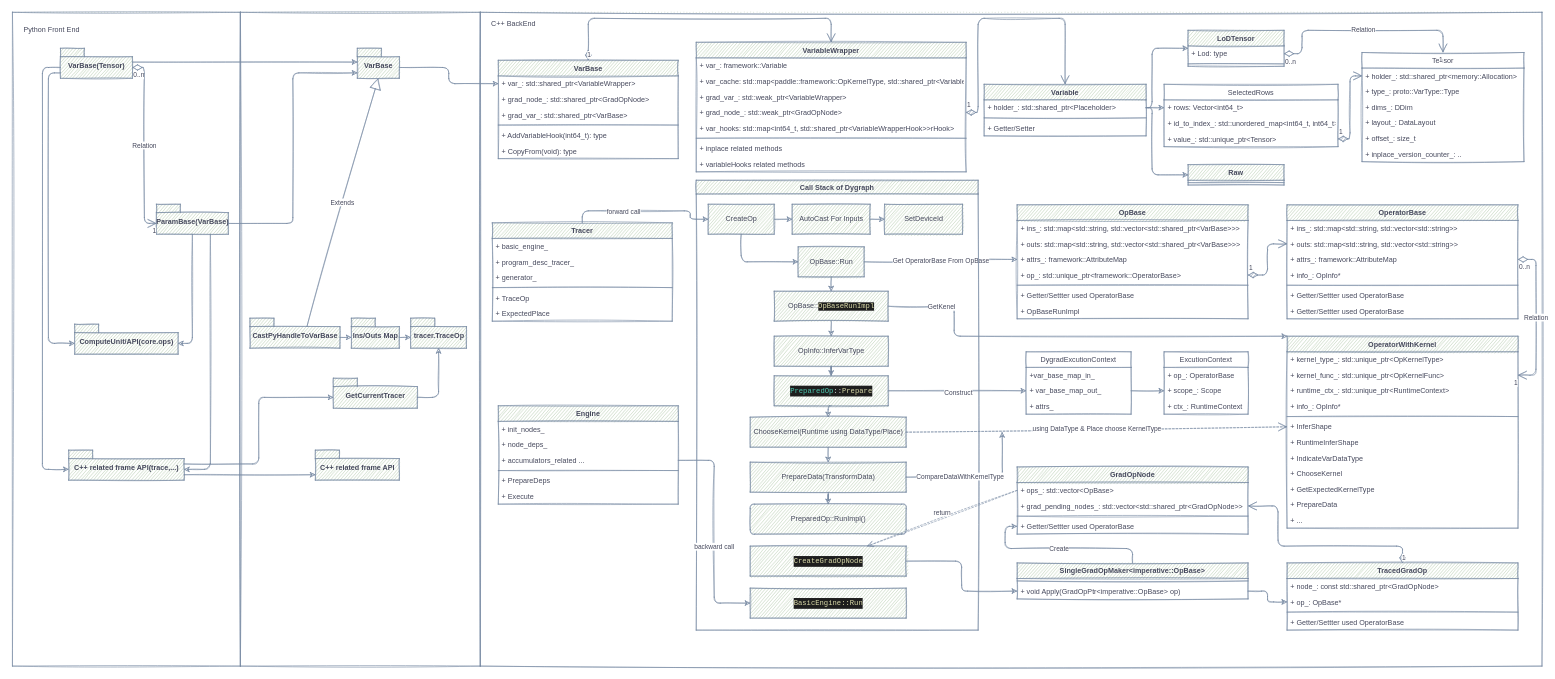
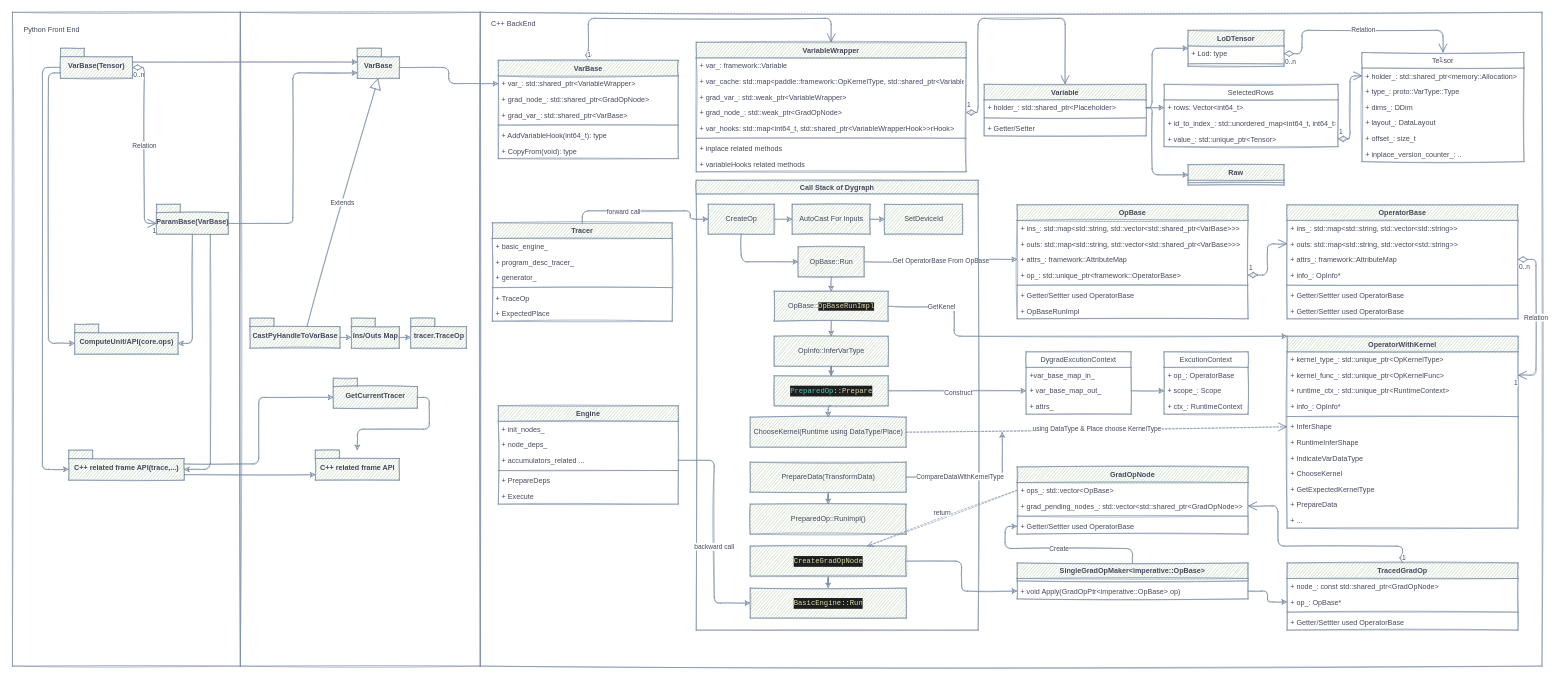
edge "GetCurrentTracer" -> "tracer.TraceOp": now "GetCurrentTracer" -> "C++ related frame API"
edge "ChooseKernel(Runtime using DataType/Place)" -> "PrepareData(TransformData)": removed
node "PreparedOp::RunImpl()": shape rounded rectangle -> rectangle
edge "CreateGradOpNode" -> "BasicEngine::Run": added
